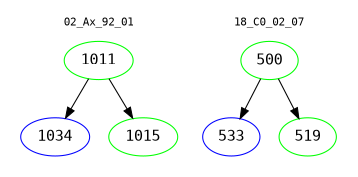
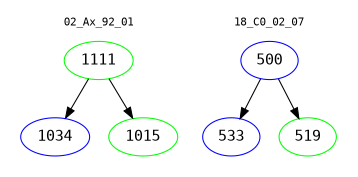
node "1011": label "1011" -> "1111"
node "500": color green -> blue
